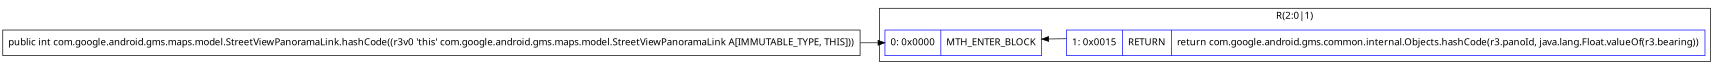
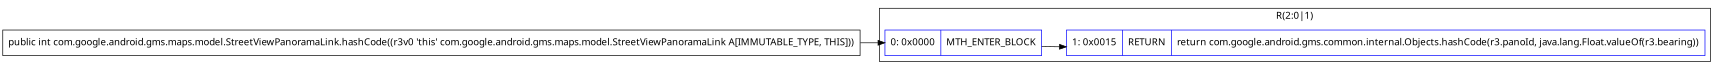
edge "1: 0x0015" -> "0: 0x0000": reversed
